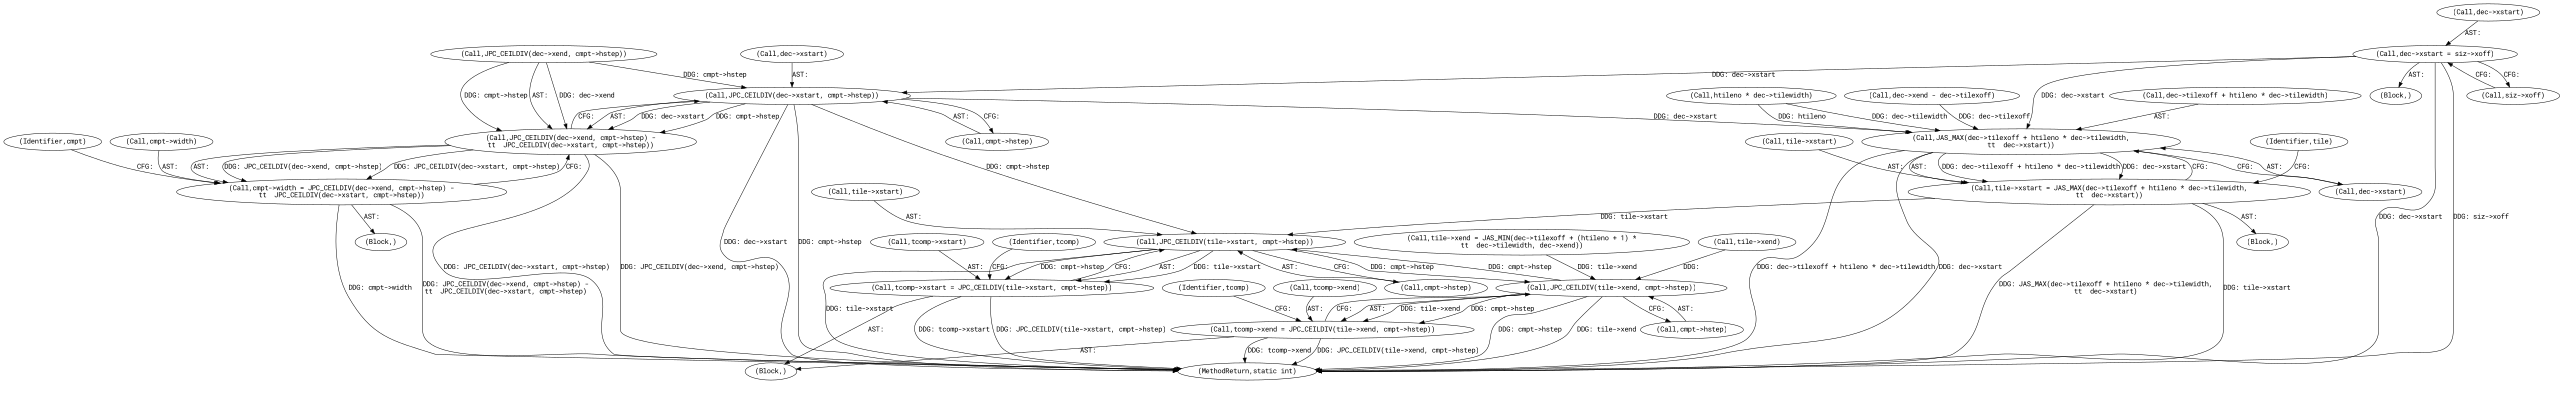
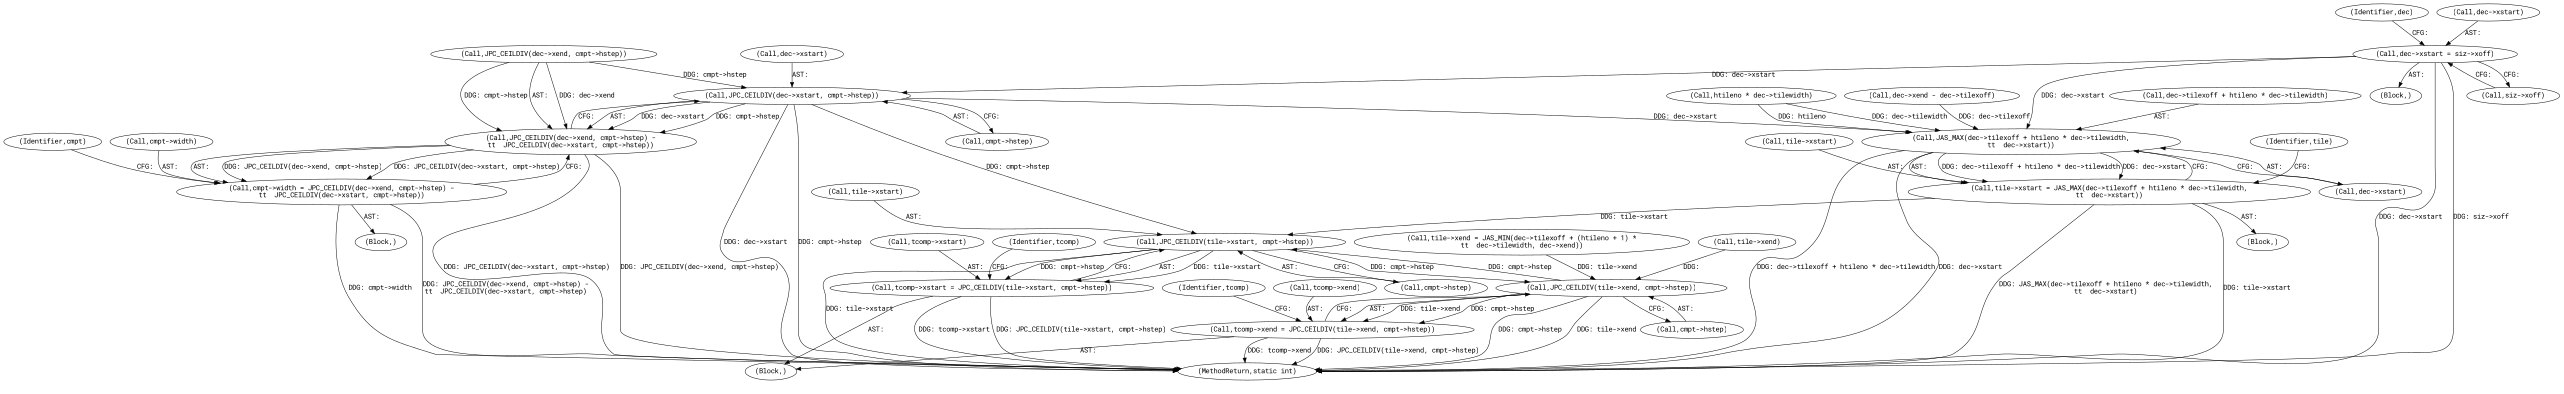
node "(Identifier,dec)": added
